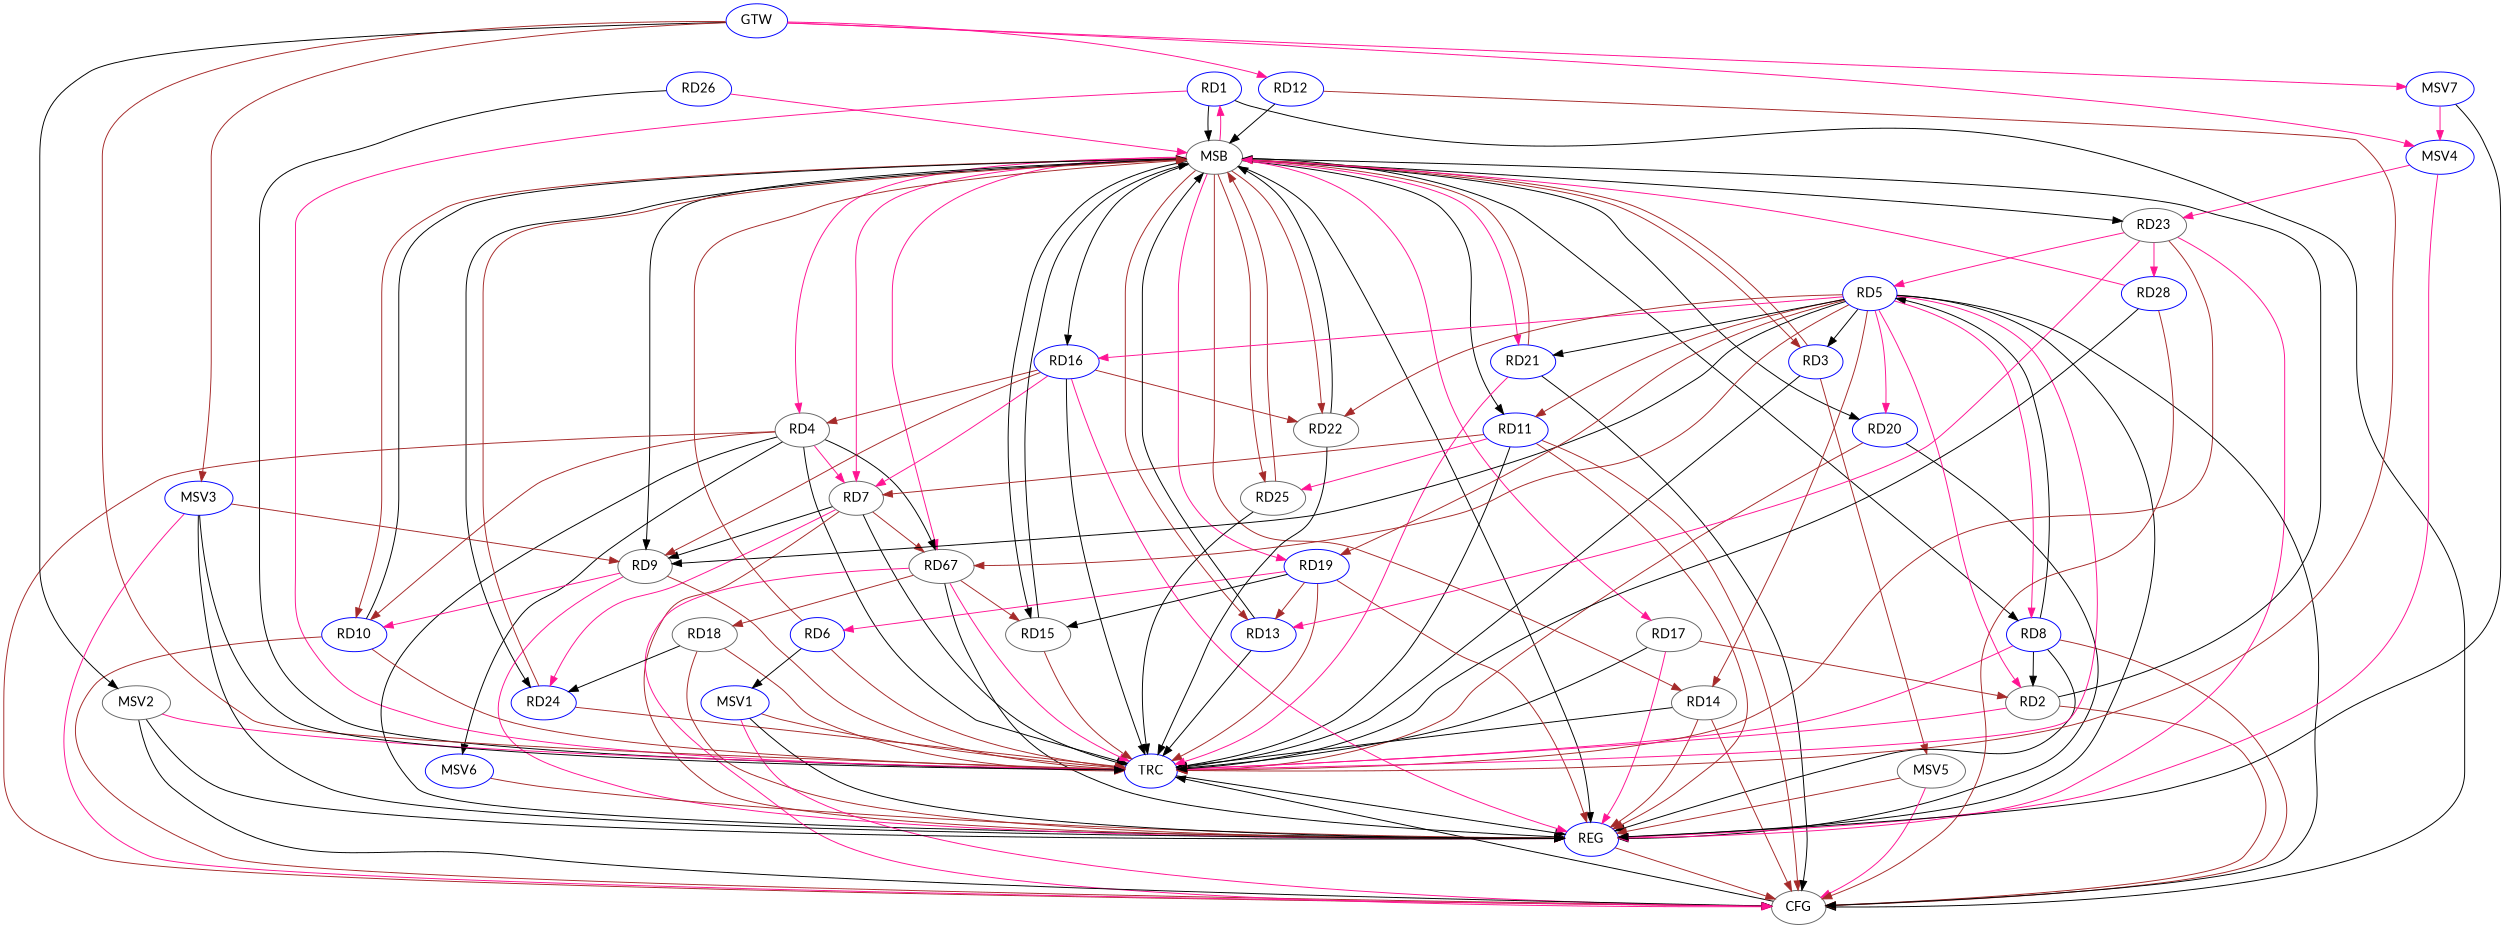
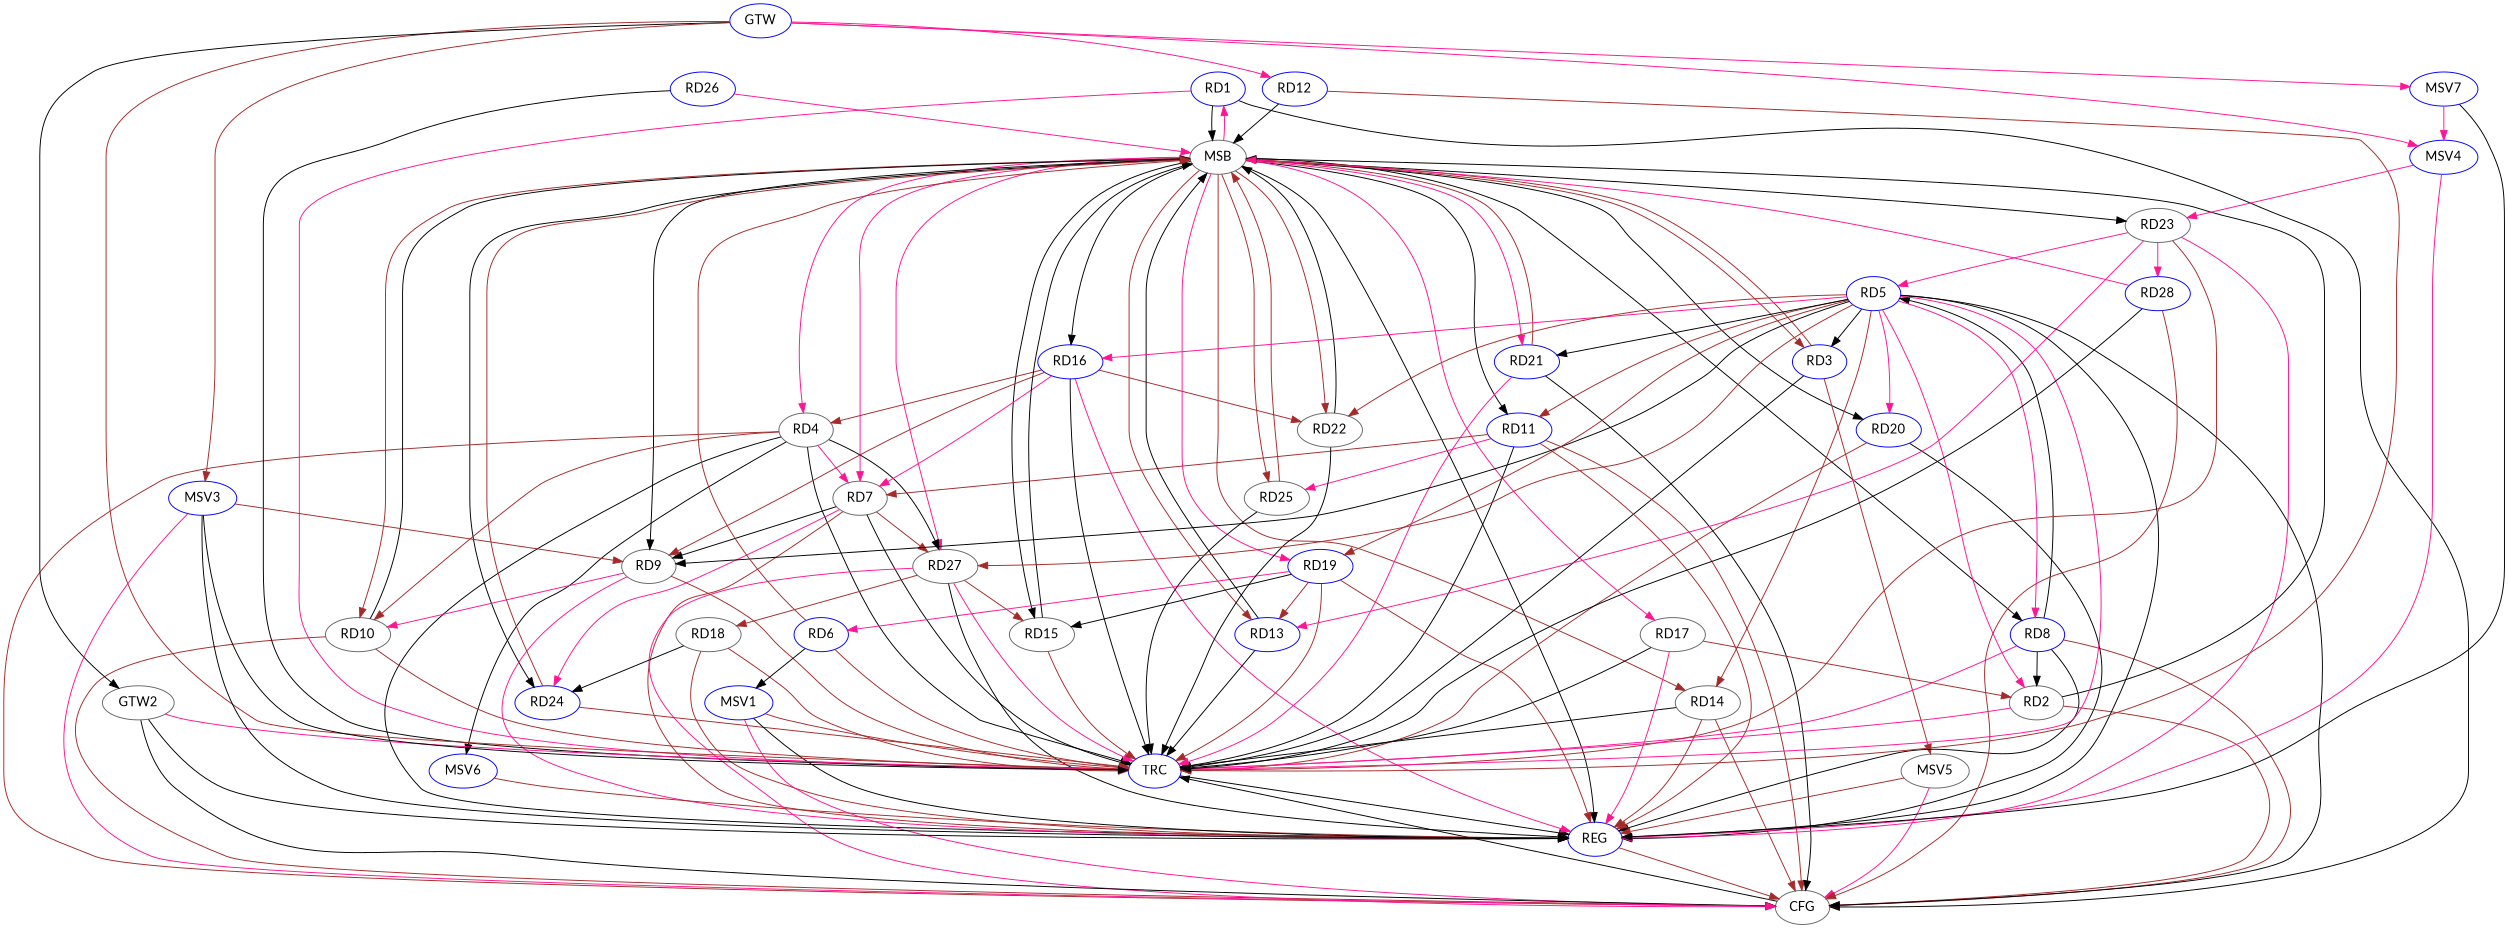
node "RD67": label "RD67" -> "RD27"
node "RD10": color blue -> gray40
node "MSV2": label "MSV2" -> "GTW2"
